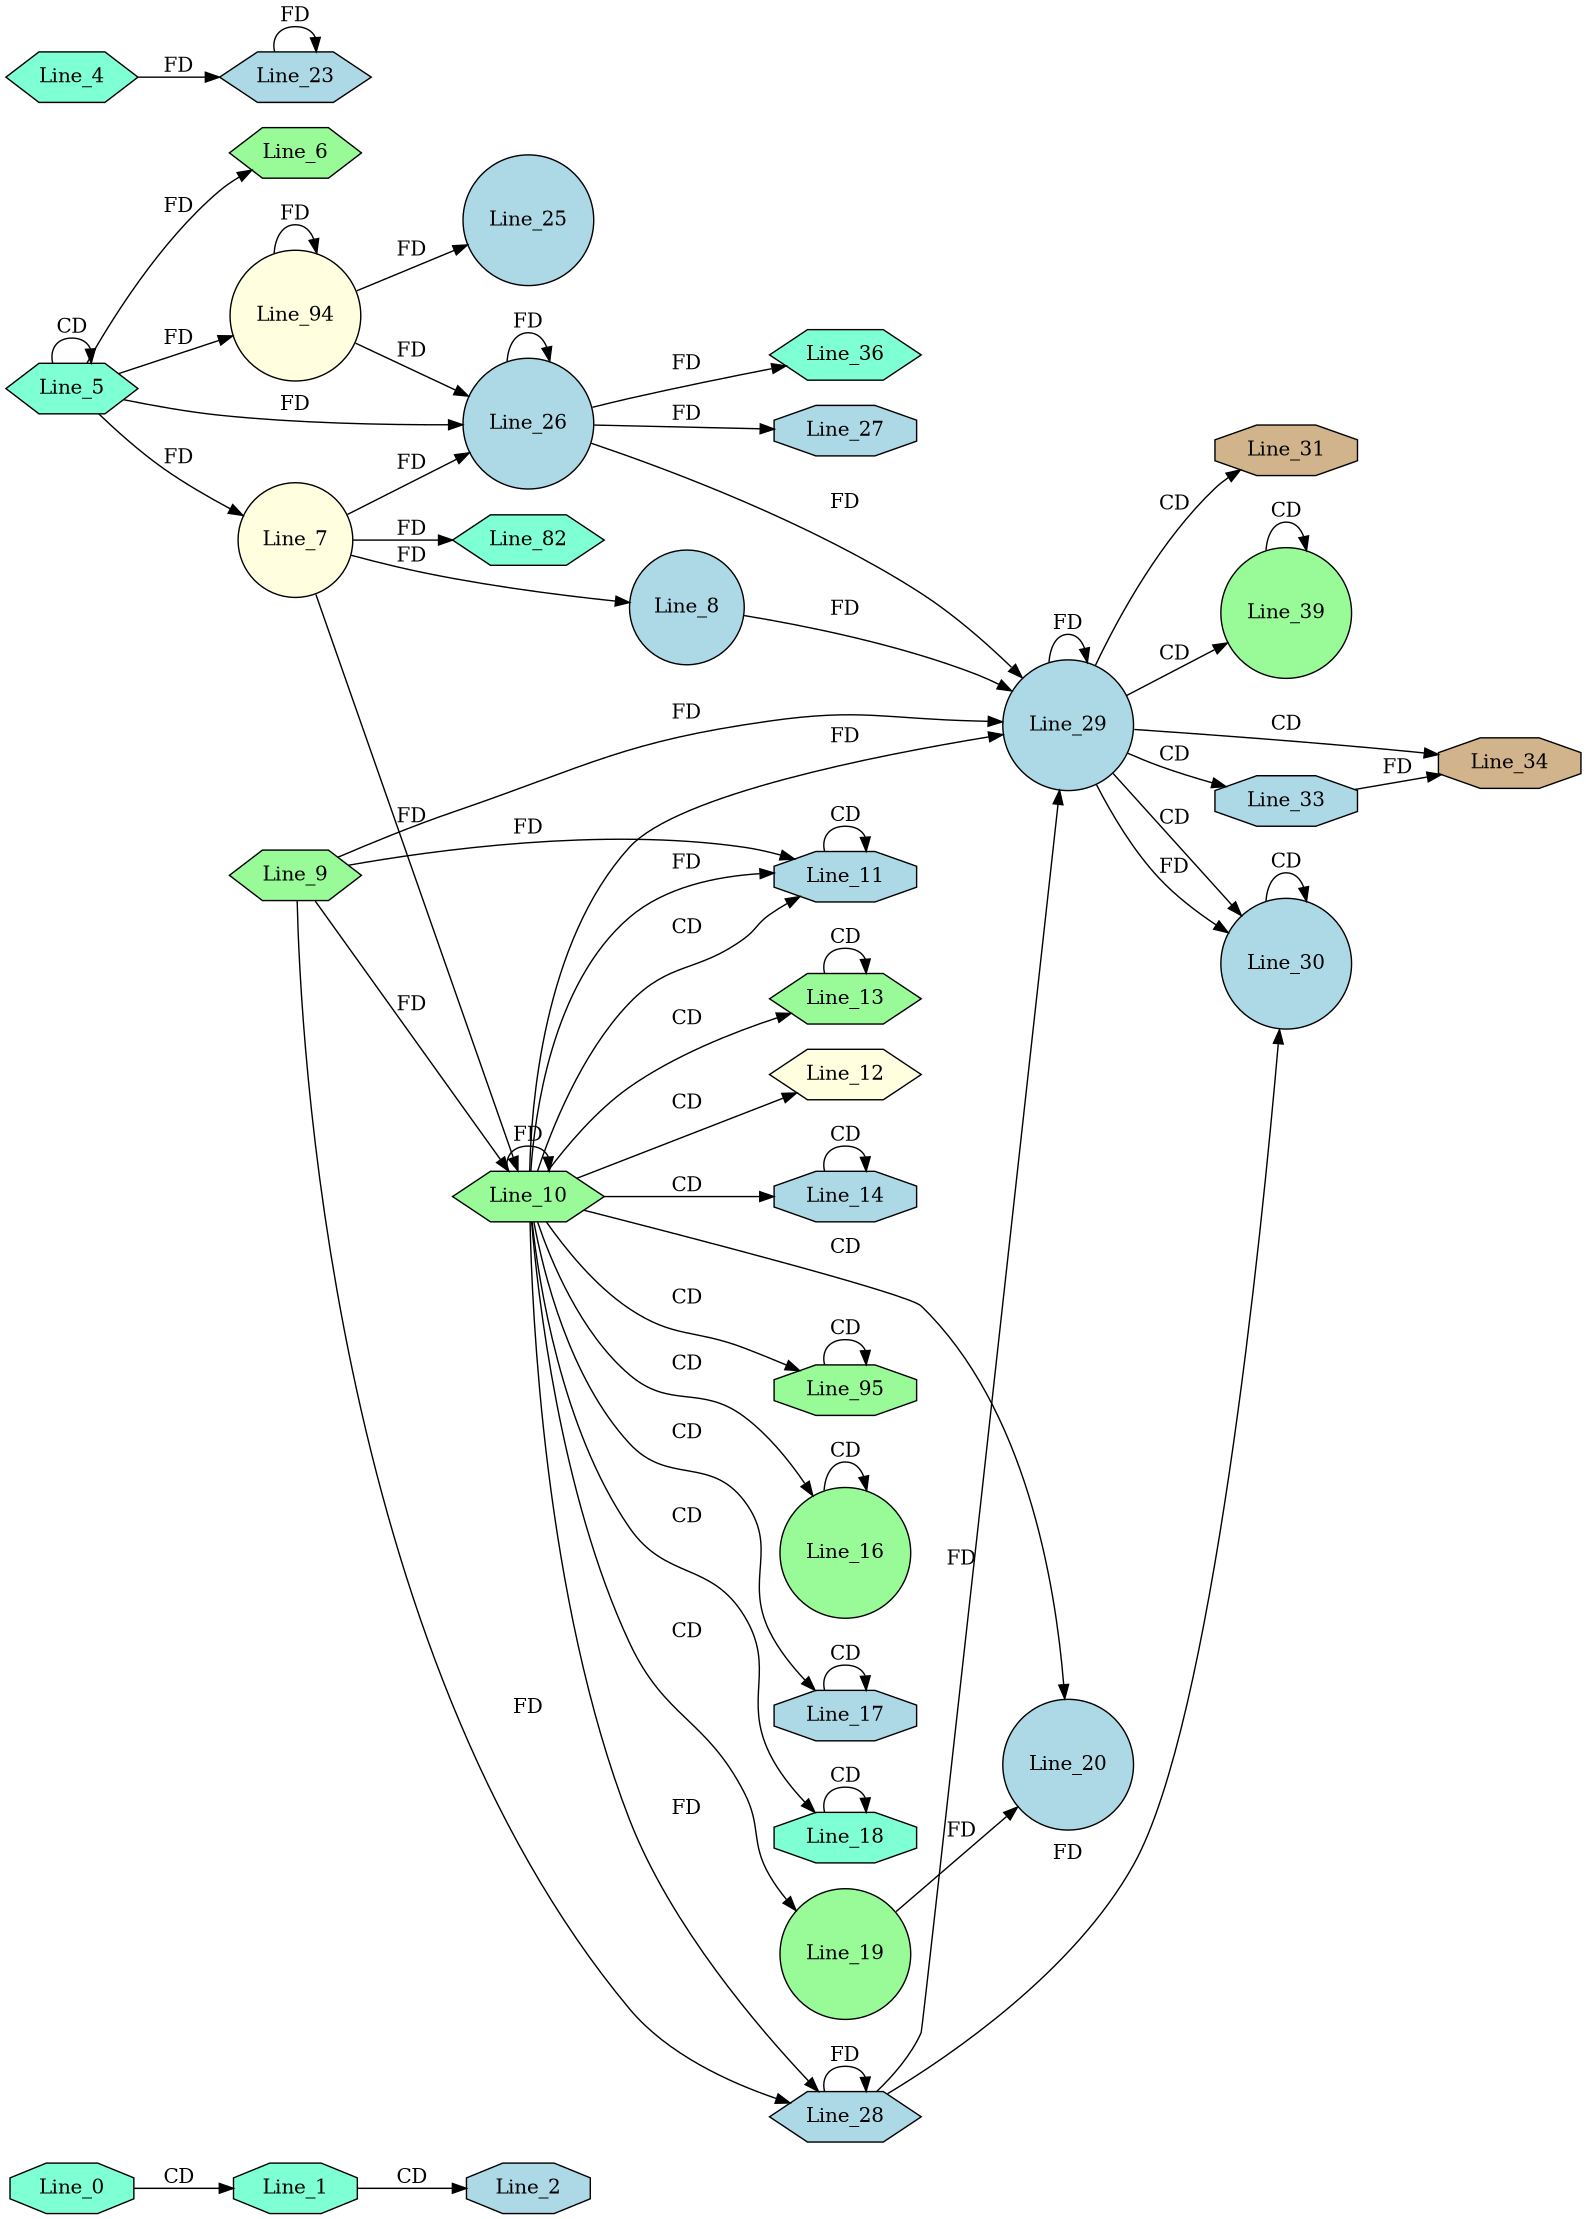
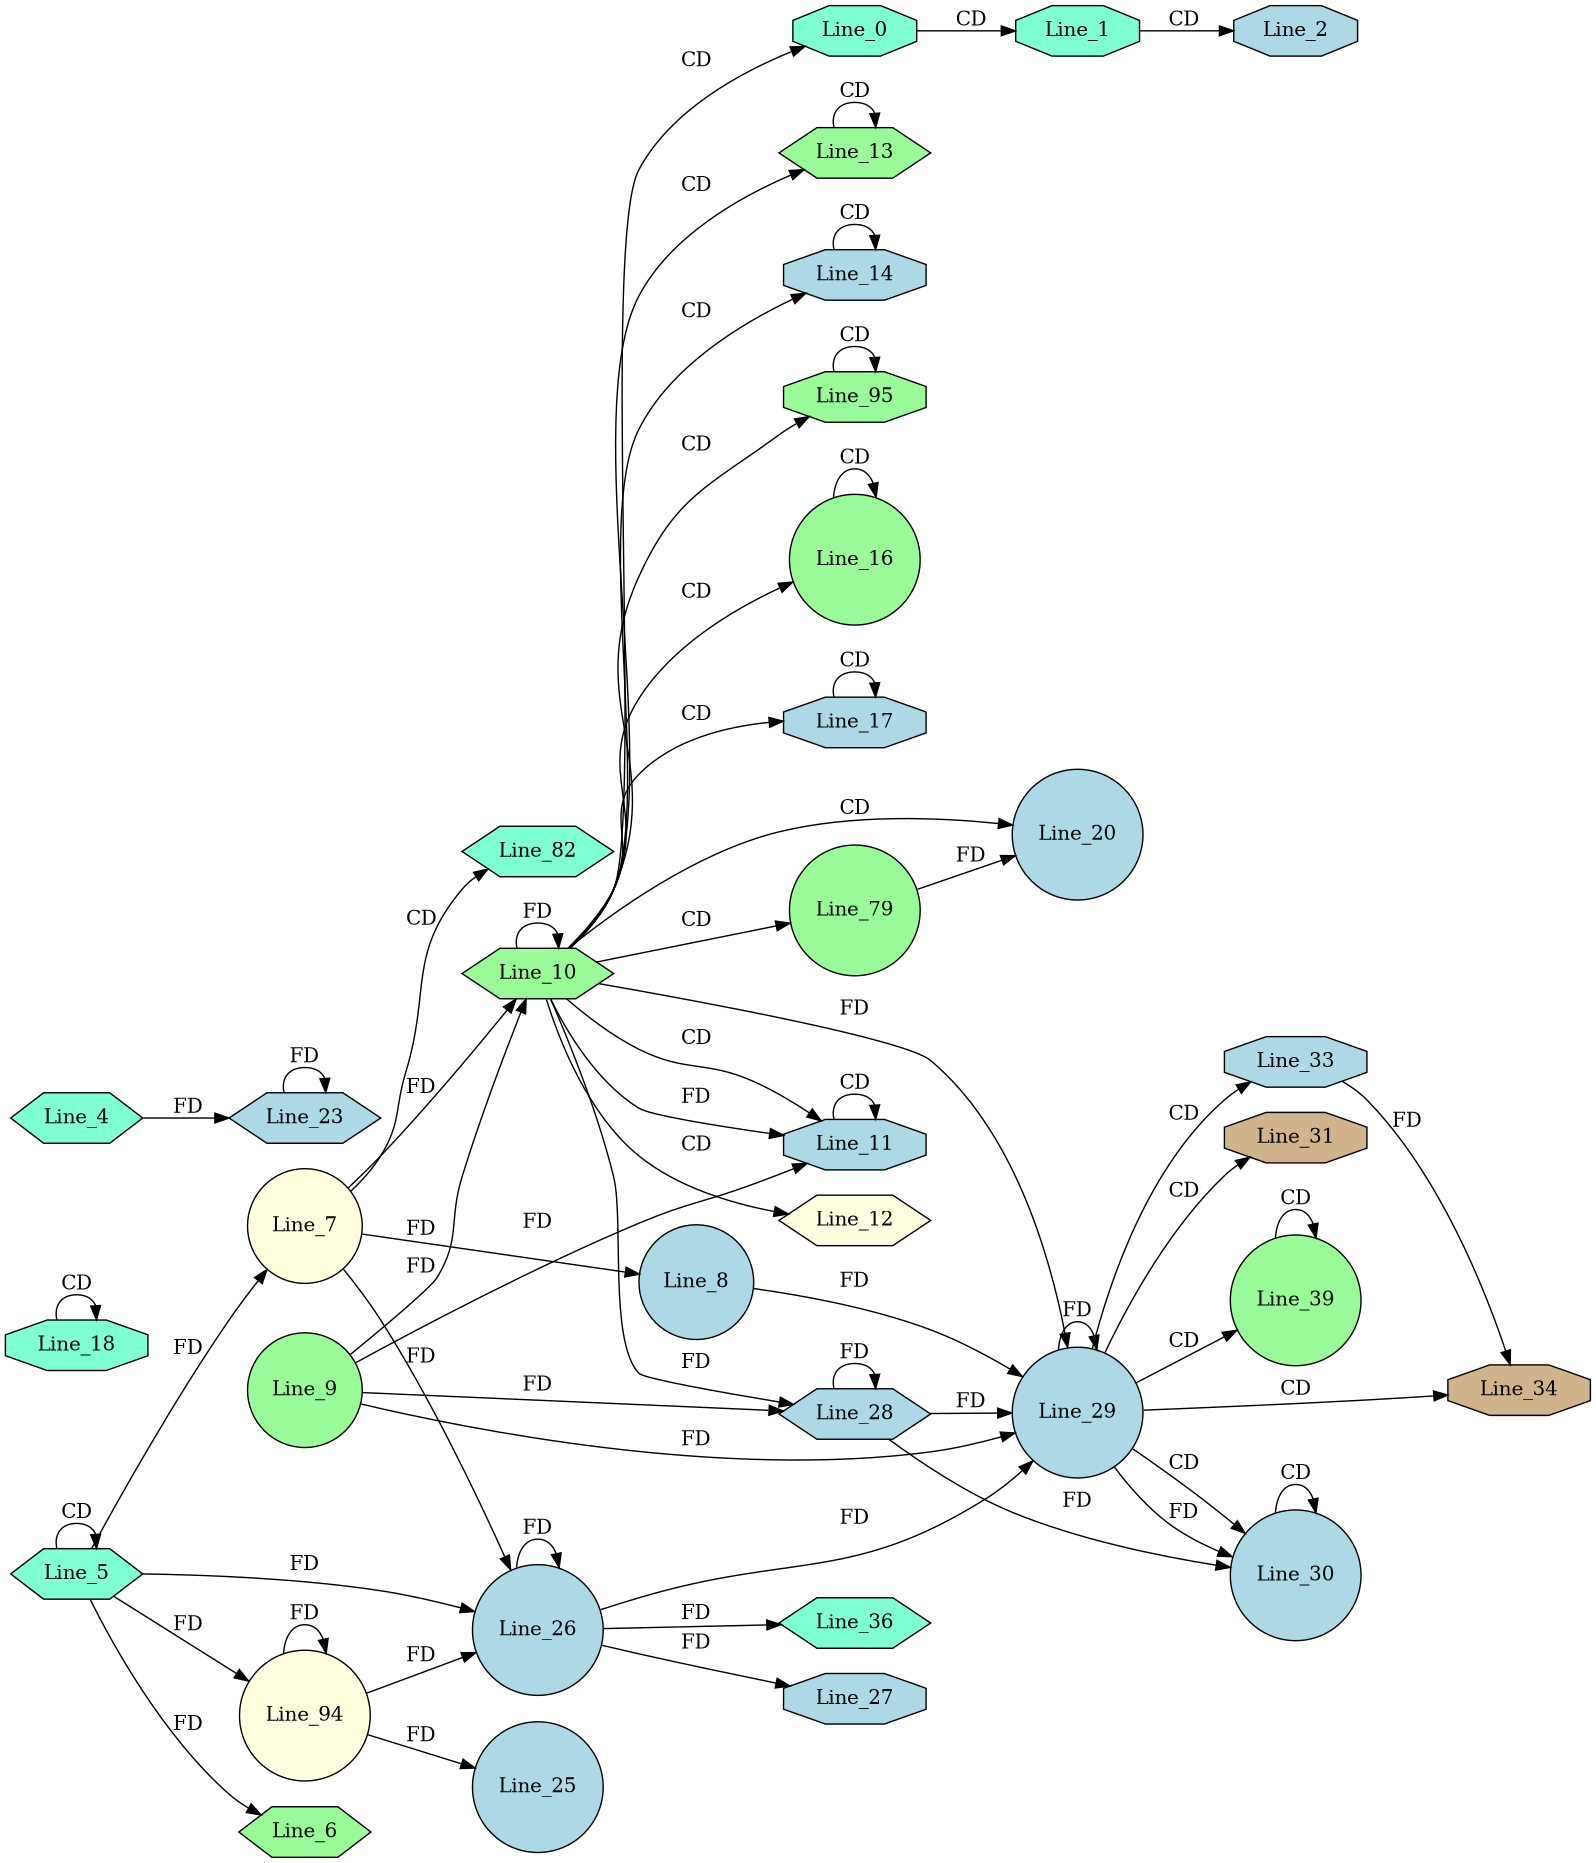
edge "Line_7" -> "Line_82": label "FD" -> "CD"
node "Line_9": shape hexagon -> circle
edge "Line_10" -> "Line_18": now "Line_10" -> "Line_0"
node "Line_19": label "Line_19" -> "Line_79"
